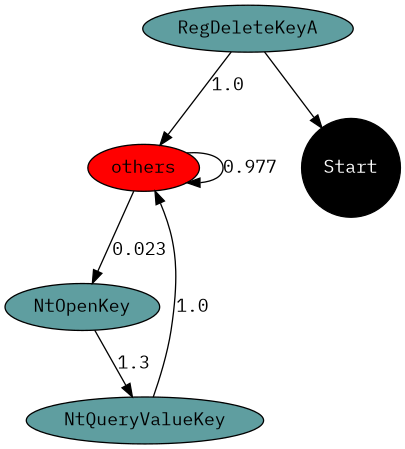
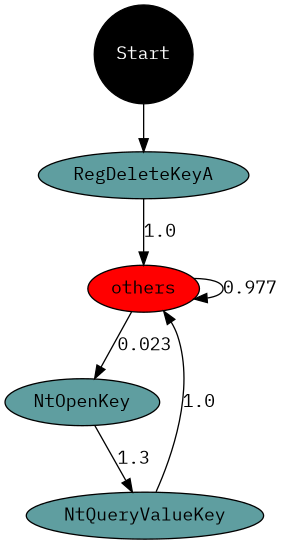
edge "RegDeleteKeyA" -> "Start": reversed
